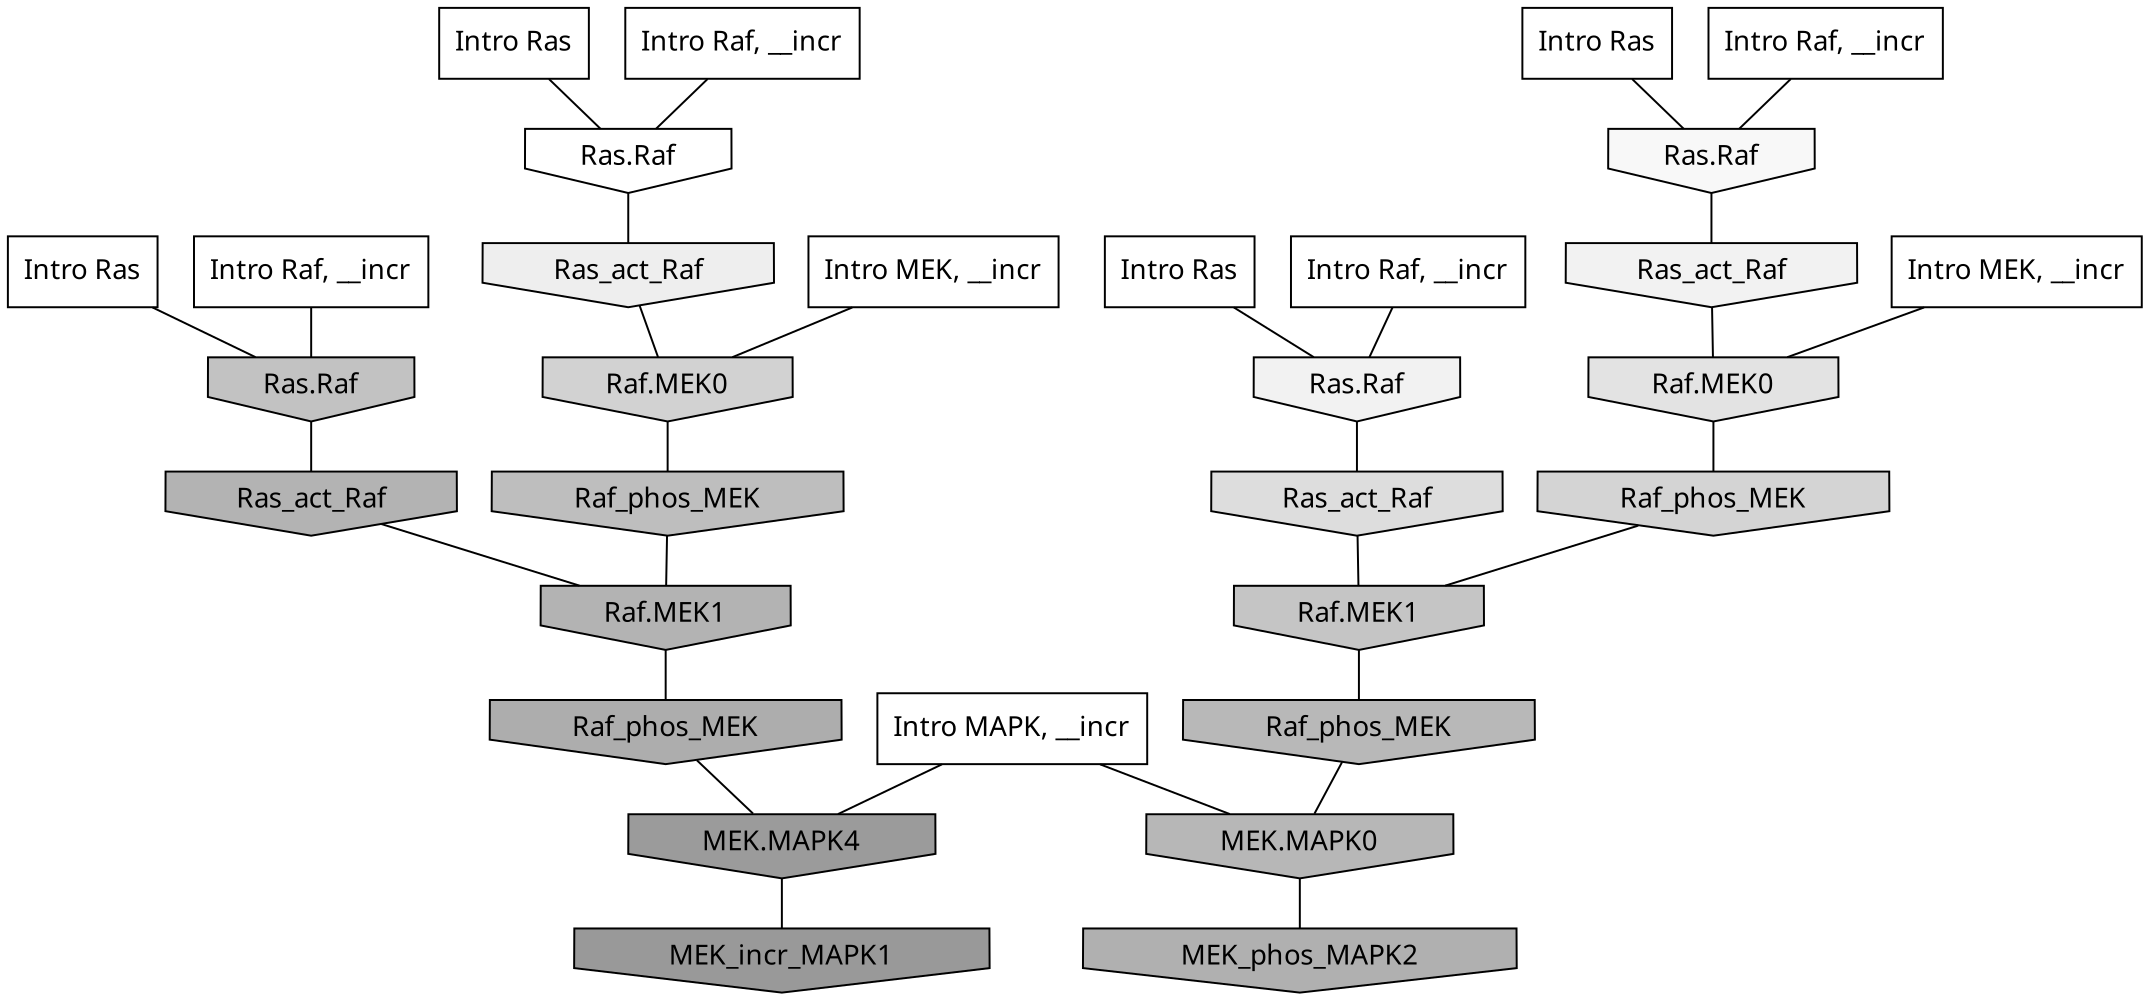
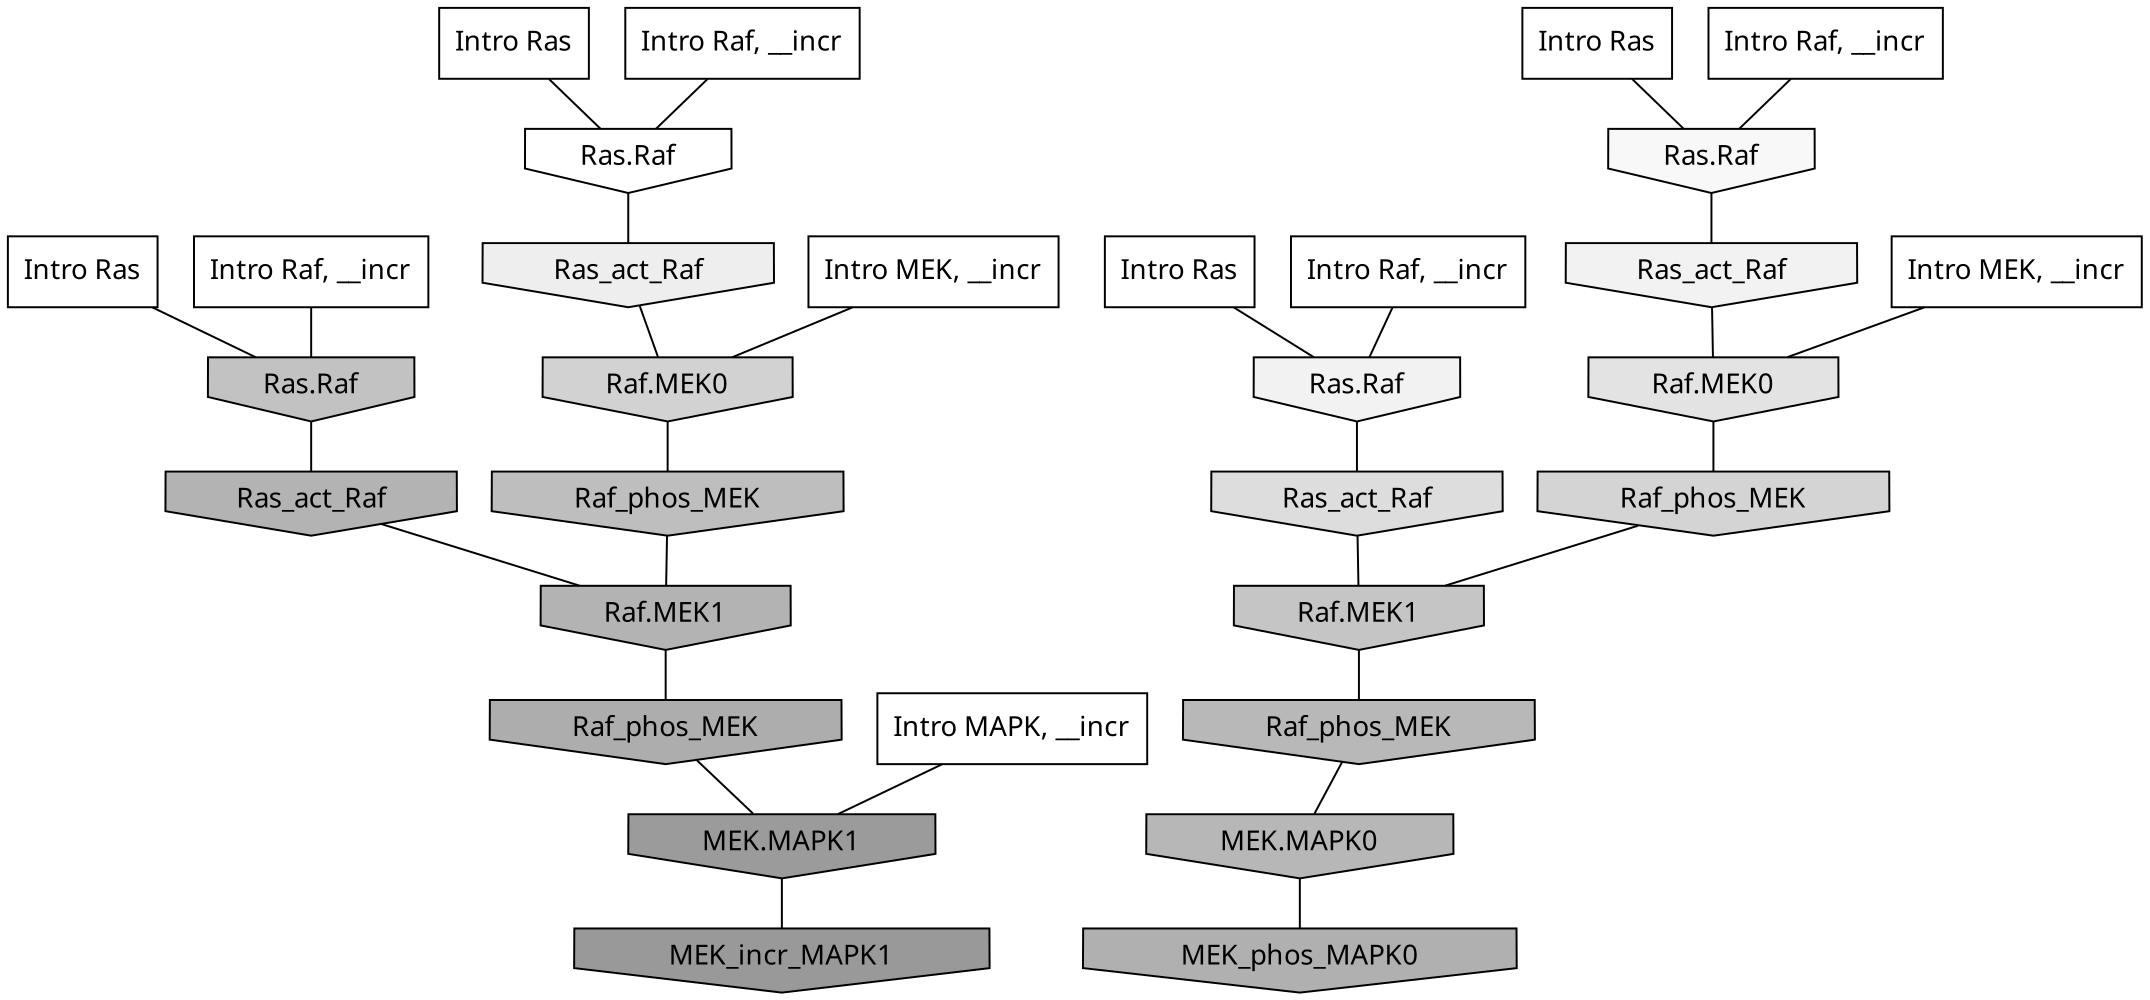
edge "Intro MAPK, __incr" -- "MEK.MAPK0": removed
node "MEK.MAPK4": label "MEK.MAPK4" -> "MEK.MAPK1"
node "MEK_phos_MAPK2": label "MEK_phos_MAPK2" -> "MEK_phos_MAPK0"
